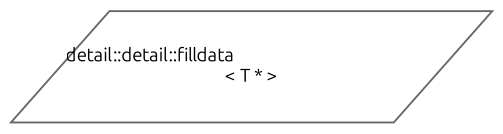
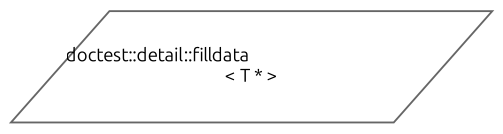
node "detail::detail::filldata < T * >": label "detail::detail::filldata < T * >" -> "doctest::detail::filldata < T * >"
